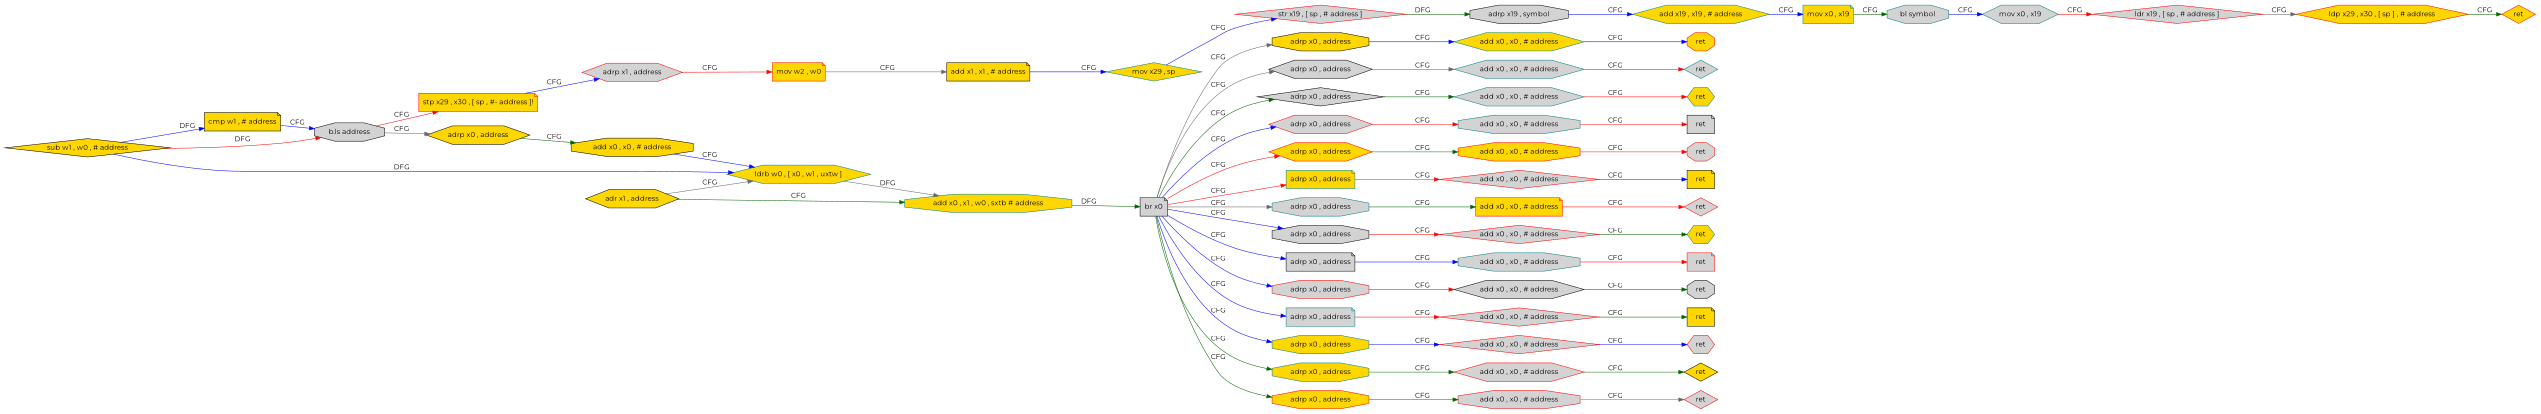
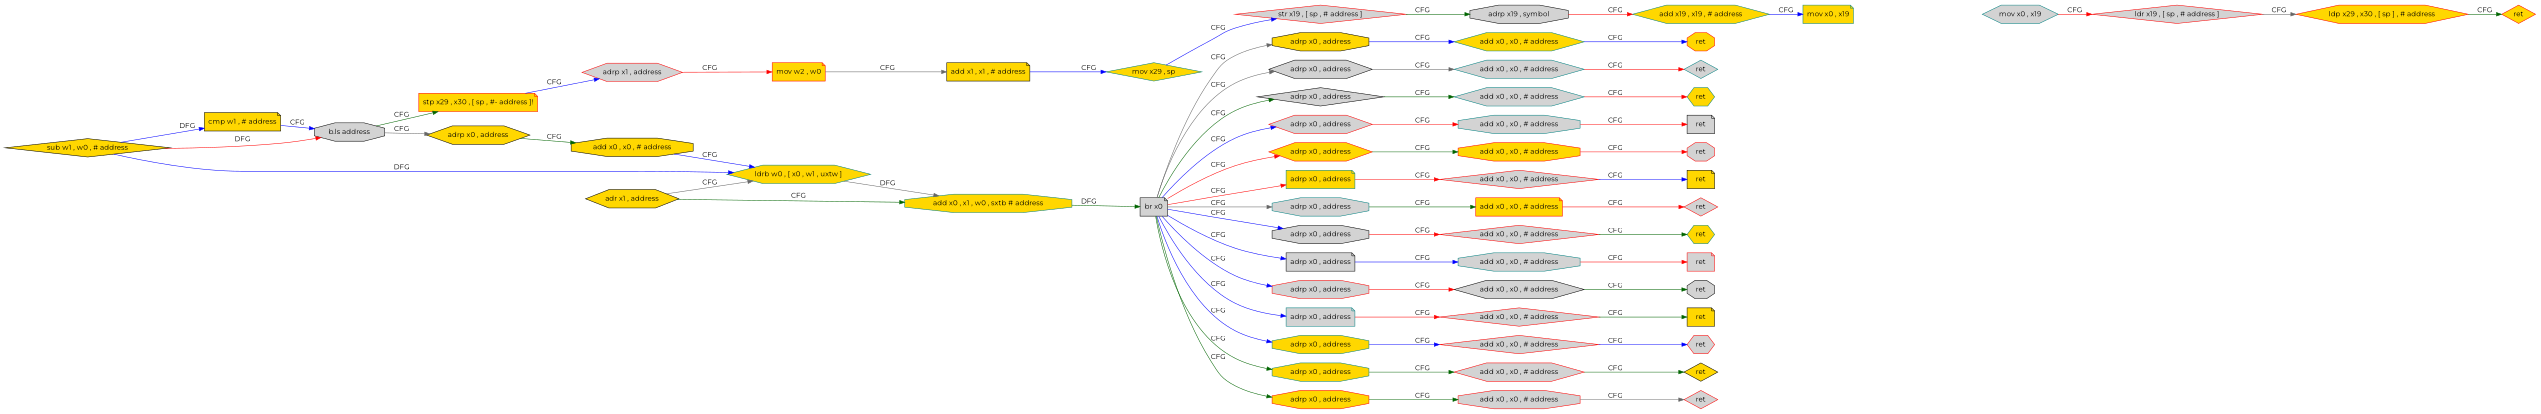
edge "str x19 , [ sp , # address ]" -> "adrp x19 , symbol": label "DFG" -> "CFG"
edge "adrp x19 , symbol" -> "add x19 , x19 , # address": color blue -> red
node "bl symbol": removed
edge "b.ls address" -> "stp x29 , x30 , [ sp , #- address ]!": color red -> darkgreen
